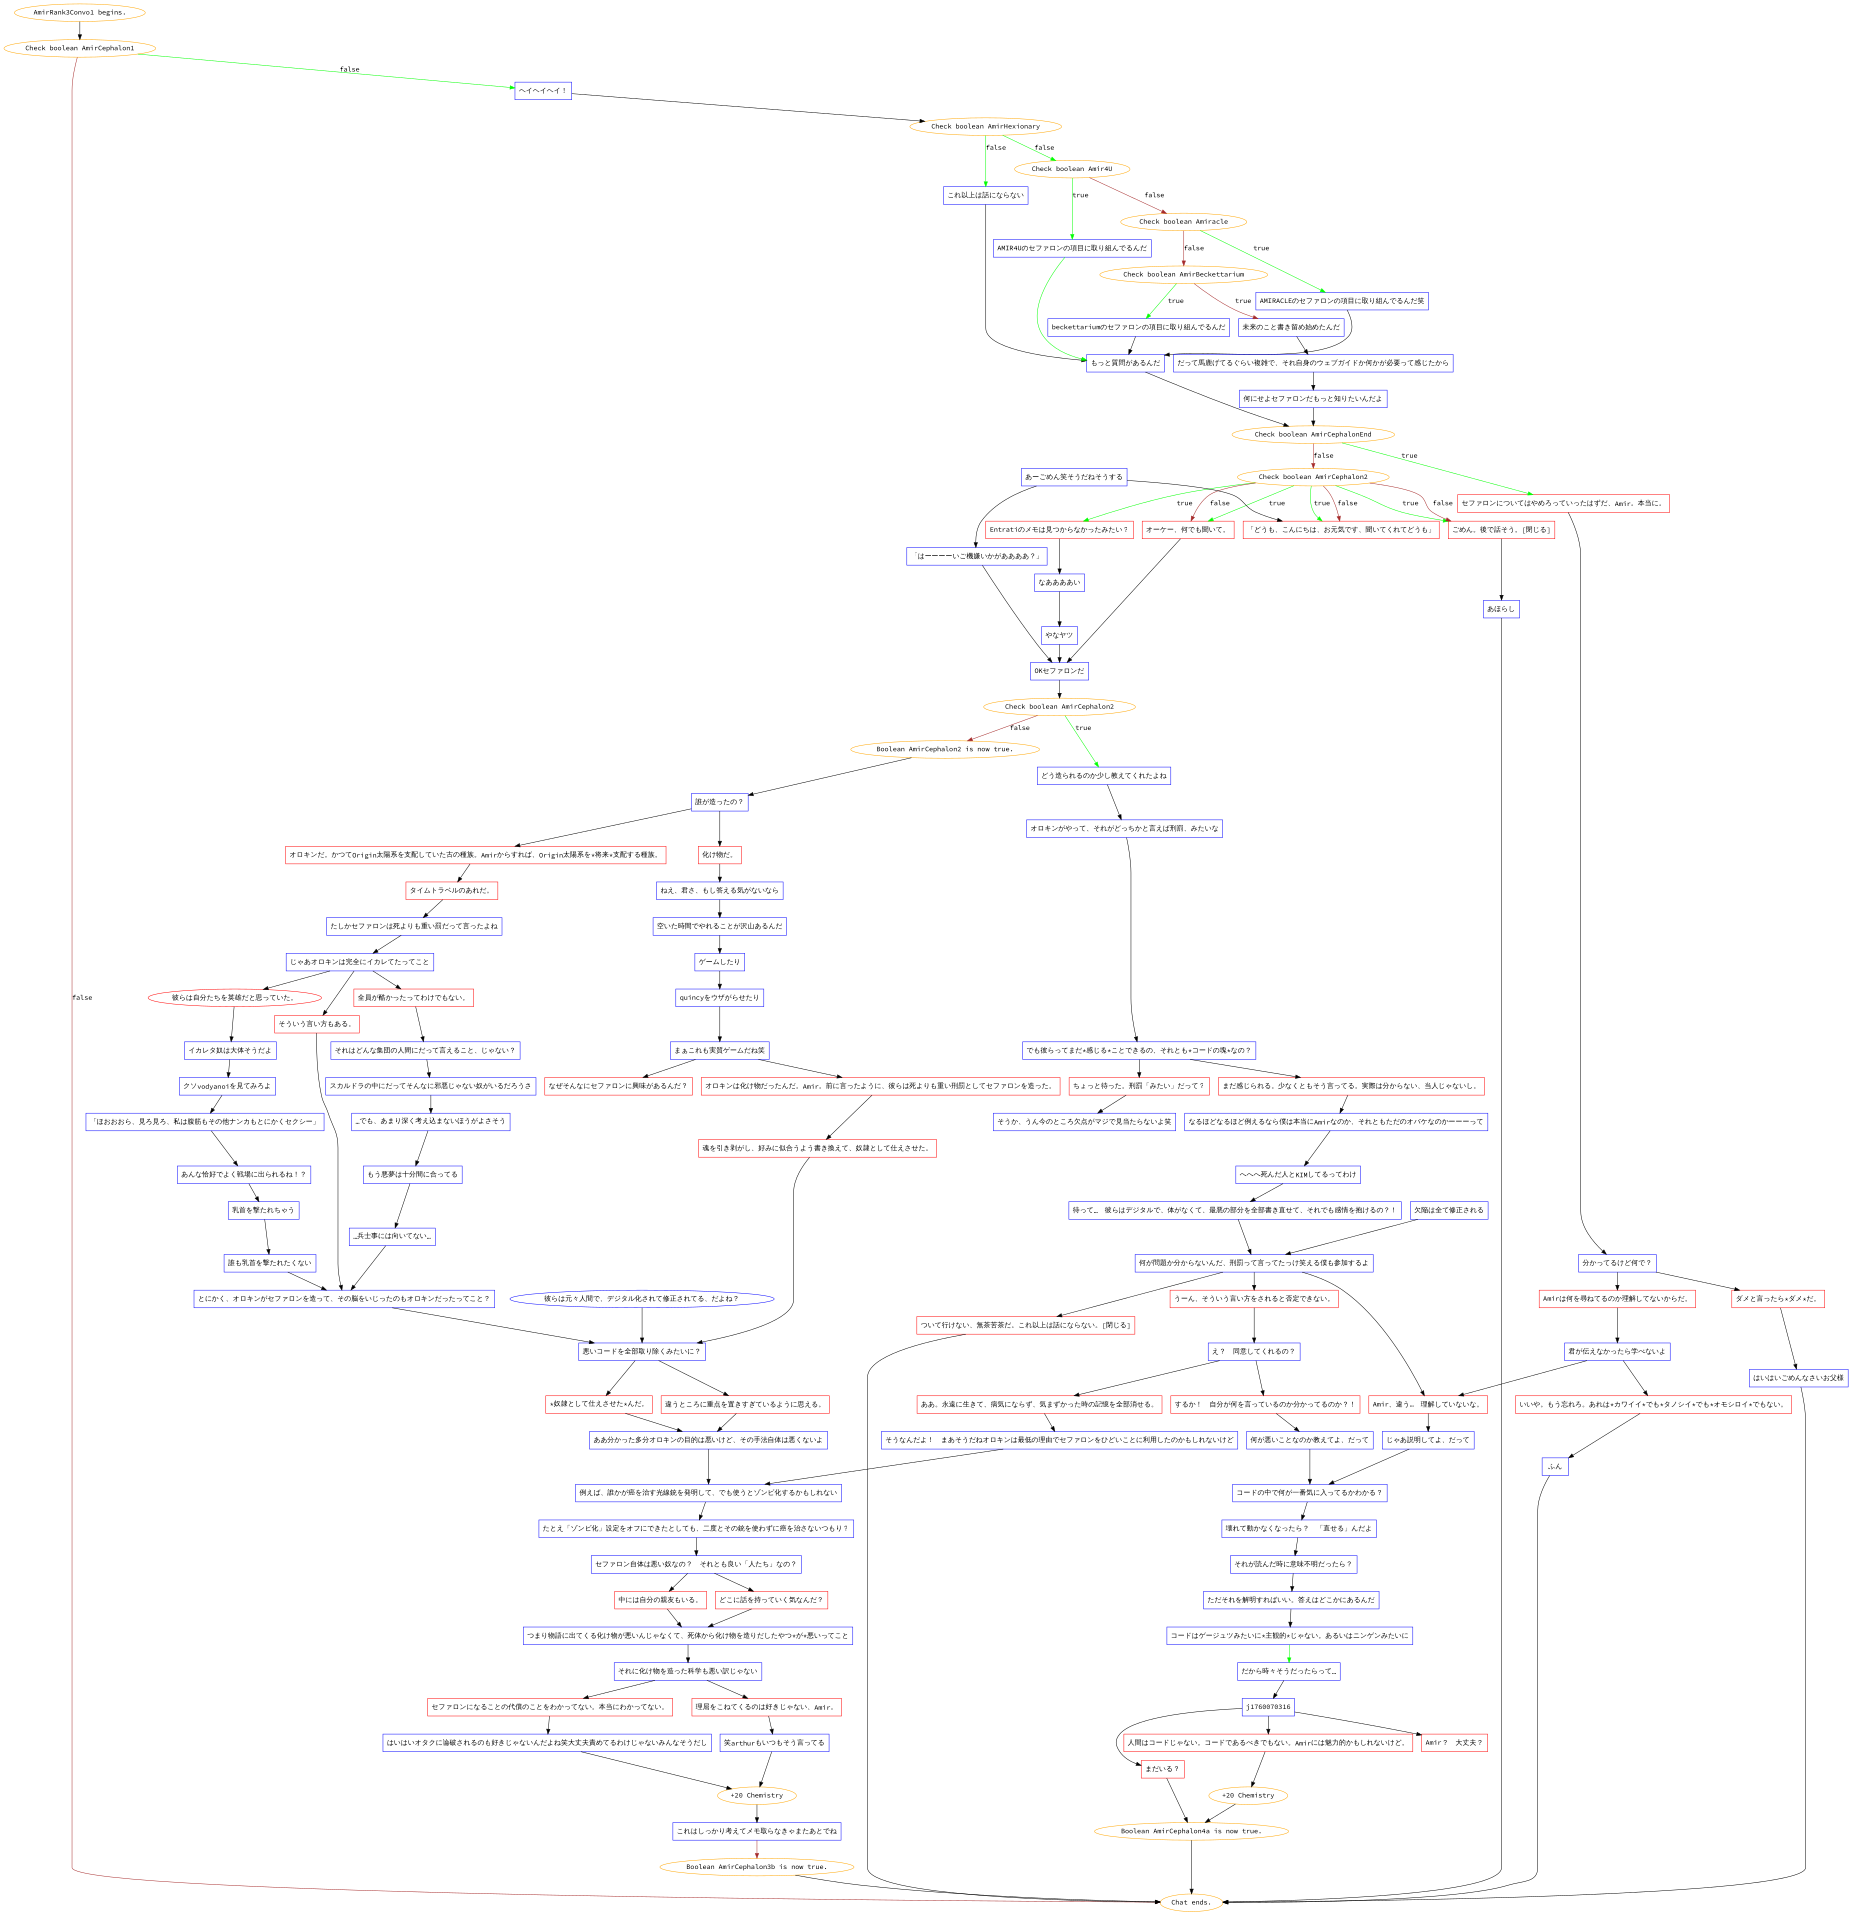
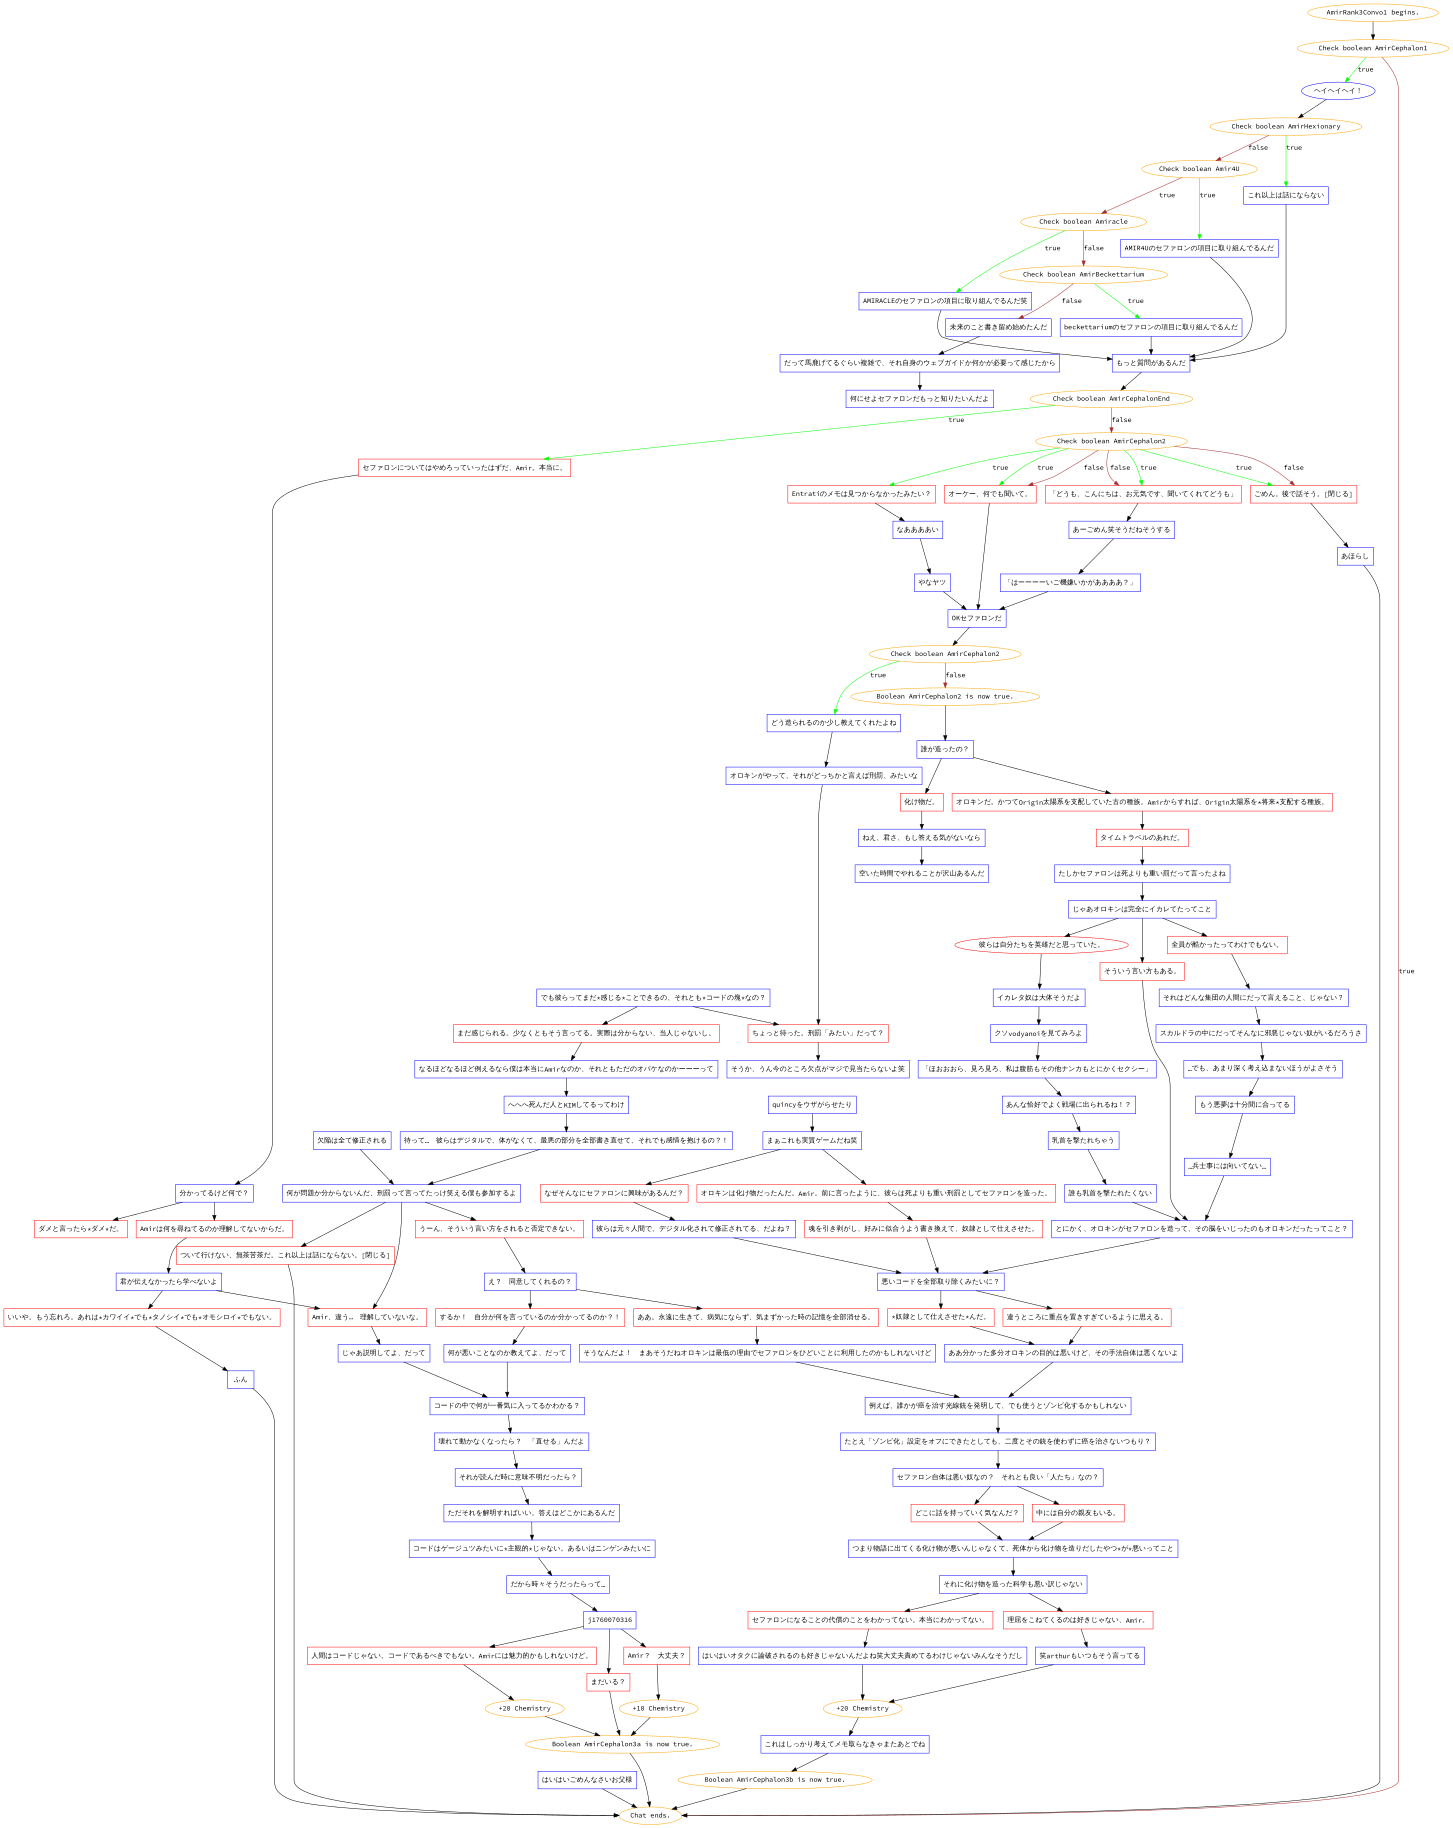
edge "Check boolean AmirCephalon1" -> "ヘイヘイヘイ！": label "false" -> "true"
node "ヘイヘイヘイ！": shape box -> ellipse
edge "Check boolean AmirHexionary" -> "Check boolean Amir4U": color green -> brown
edge "Check boolean AmirHexionary" -> "これ以上は話にならない": label "false" -> "true"
edge "Check boolean Amir4U" -> "Check boolean Amiracle": label "false" -> "true"
edge "Check boolean AmirBeckettarium" -> "未来のこと書き留め始めたんだ": label "true" -> "false"
edge "AMIR4Uのセファロンの項目に取り組んでるんだ" -> "もっと質問があるんだ": color green -> black
edge "何にせよセファロンだもっと知りたいんだよ" -> "Check boolean AmirCephalonEnd": removed
edge "あーごめん笑そうだねそうする" -> "「どうも、こんにちは、お元気です、聞いてくれてどうも」": reversed
edge "オロキンがやって、それがどっちかと言えば刑罰、みたいな" -> "でも彼らってまだ*感じる*ことできるの、それとも*コードの塊*なの？": now "オロキンがやって、それがどっちかと言えば刑罰、みたいな" -> "ちょっと待った。刑罰「みたい」だって？"
node "ゲームしたり": removed
edge "Check boolean AmirCephalon1" -> "Chat ends.": label "false" -> "true"
edge "なぜそんなにセファロンに興味があるんだ？" -> "彼らは元々人間で、デジタル化されて修正されてる、だよね？": added
node "彼らは元々人間で、デジタル化されて修正されてる、だよね？": shape ellipse -> box
edge "ダメと言ったら*ダメ*だ。" -> "はいはいごめんなさいお父様": removed
edge "コードはゲージュツみたいに*主観的*じゃない。あるいはニンゲンみたいに" -> "だから時々そうだったらって…": color green -> black
node "+10 Chemistry": added
node "Boolean AmirCephalon4a is now true.": label "Boolean AmirCephalon4a is now true." -> "Boolean AmirCephalon3a is now true."
edge "これはしっかり考えてメモ取らなきゃまたあとでね" -> "Boolean AmirCephalon3b is now true.": color brown -> black
